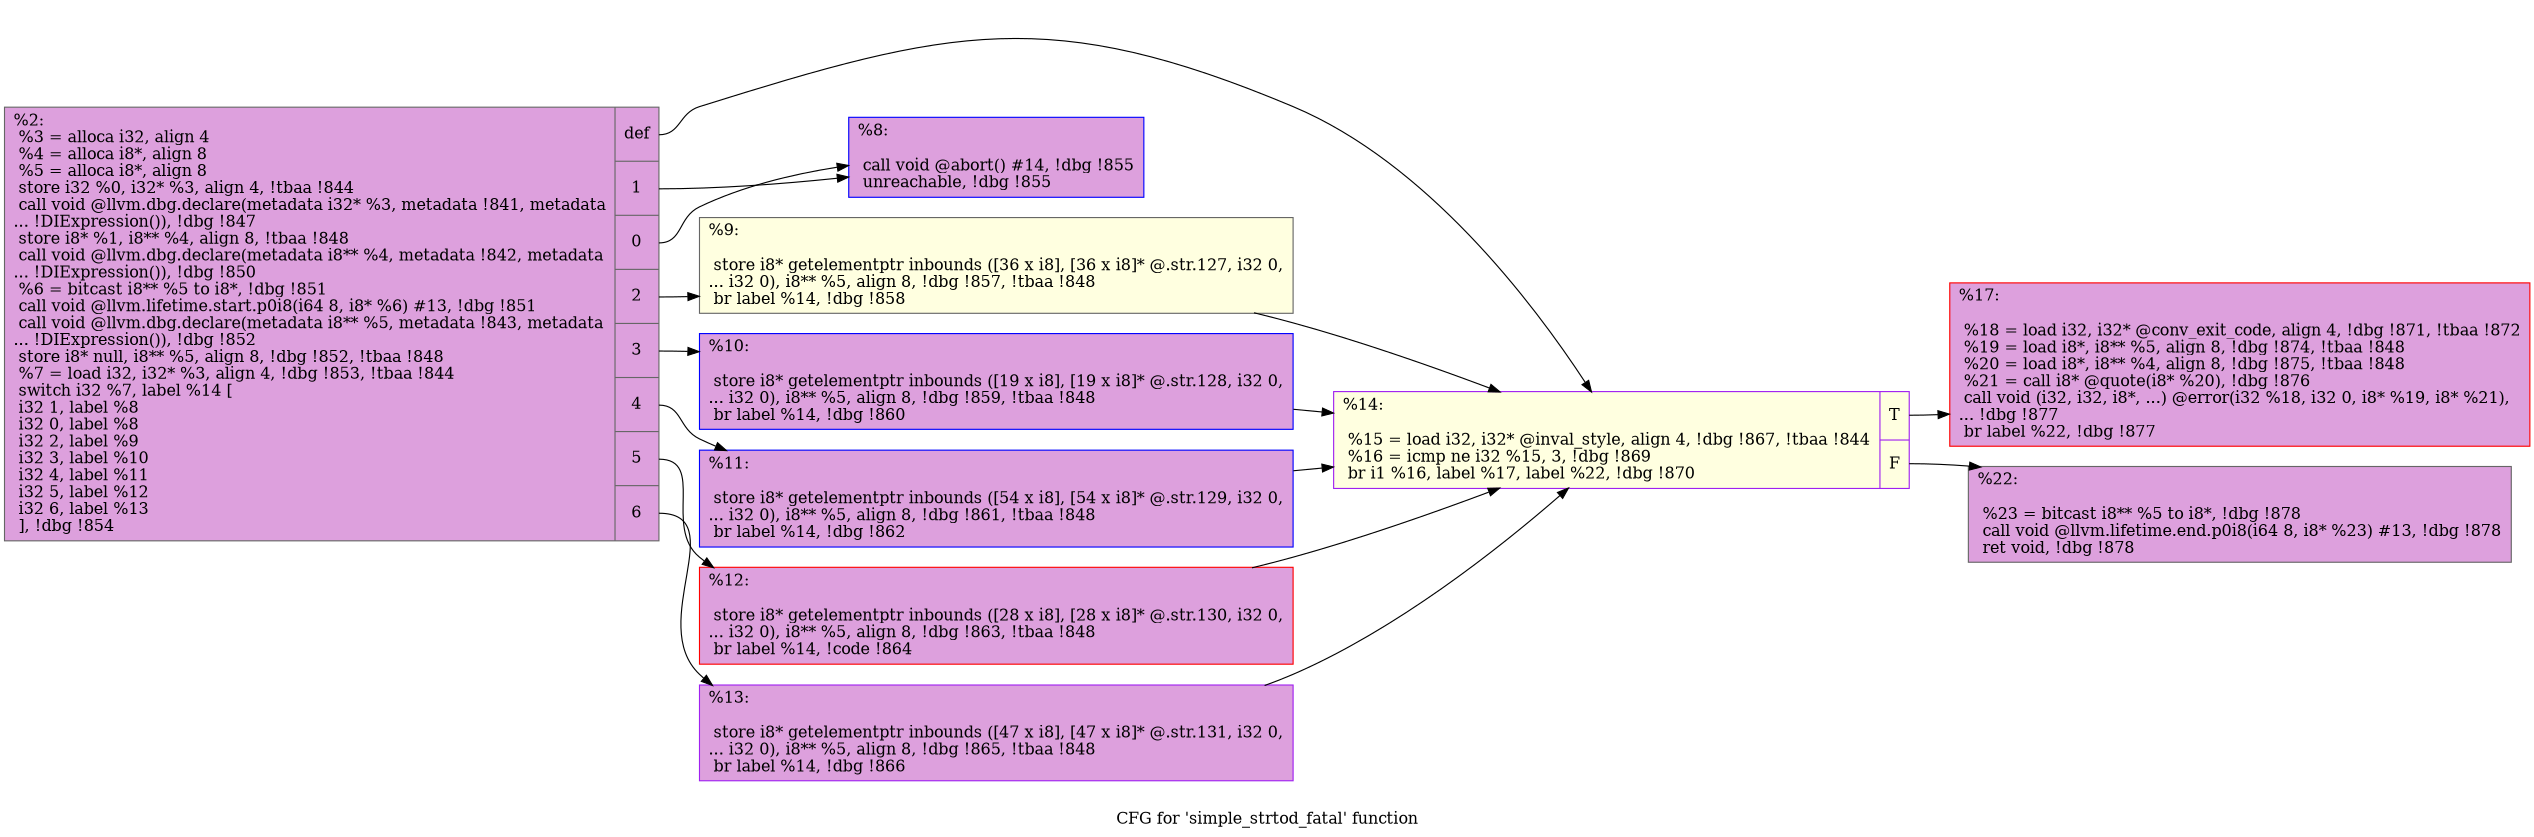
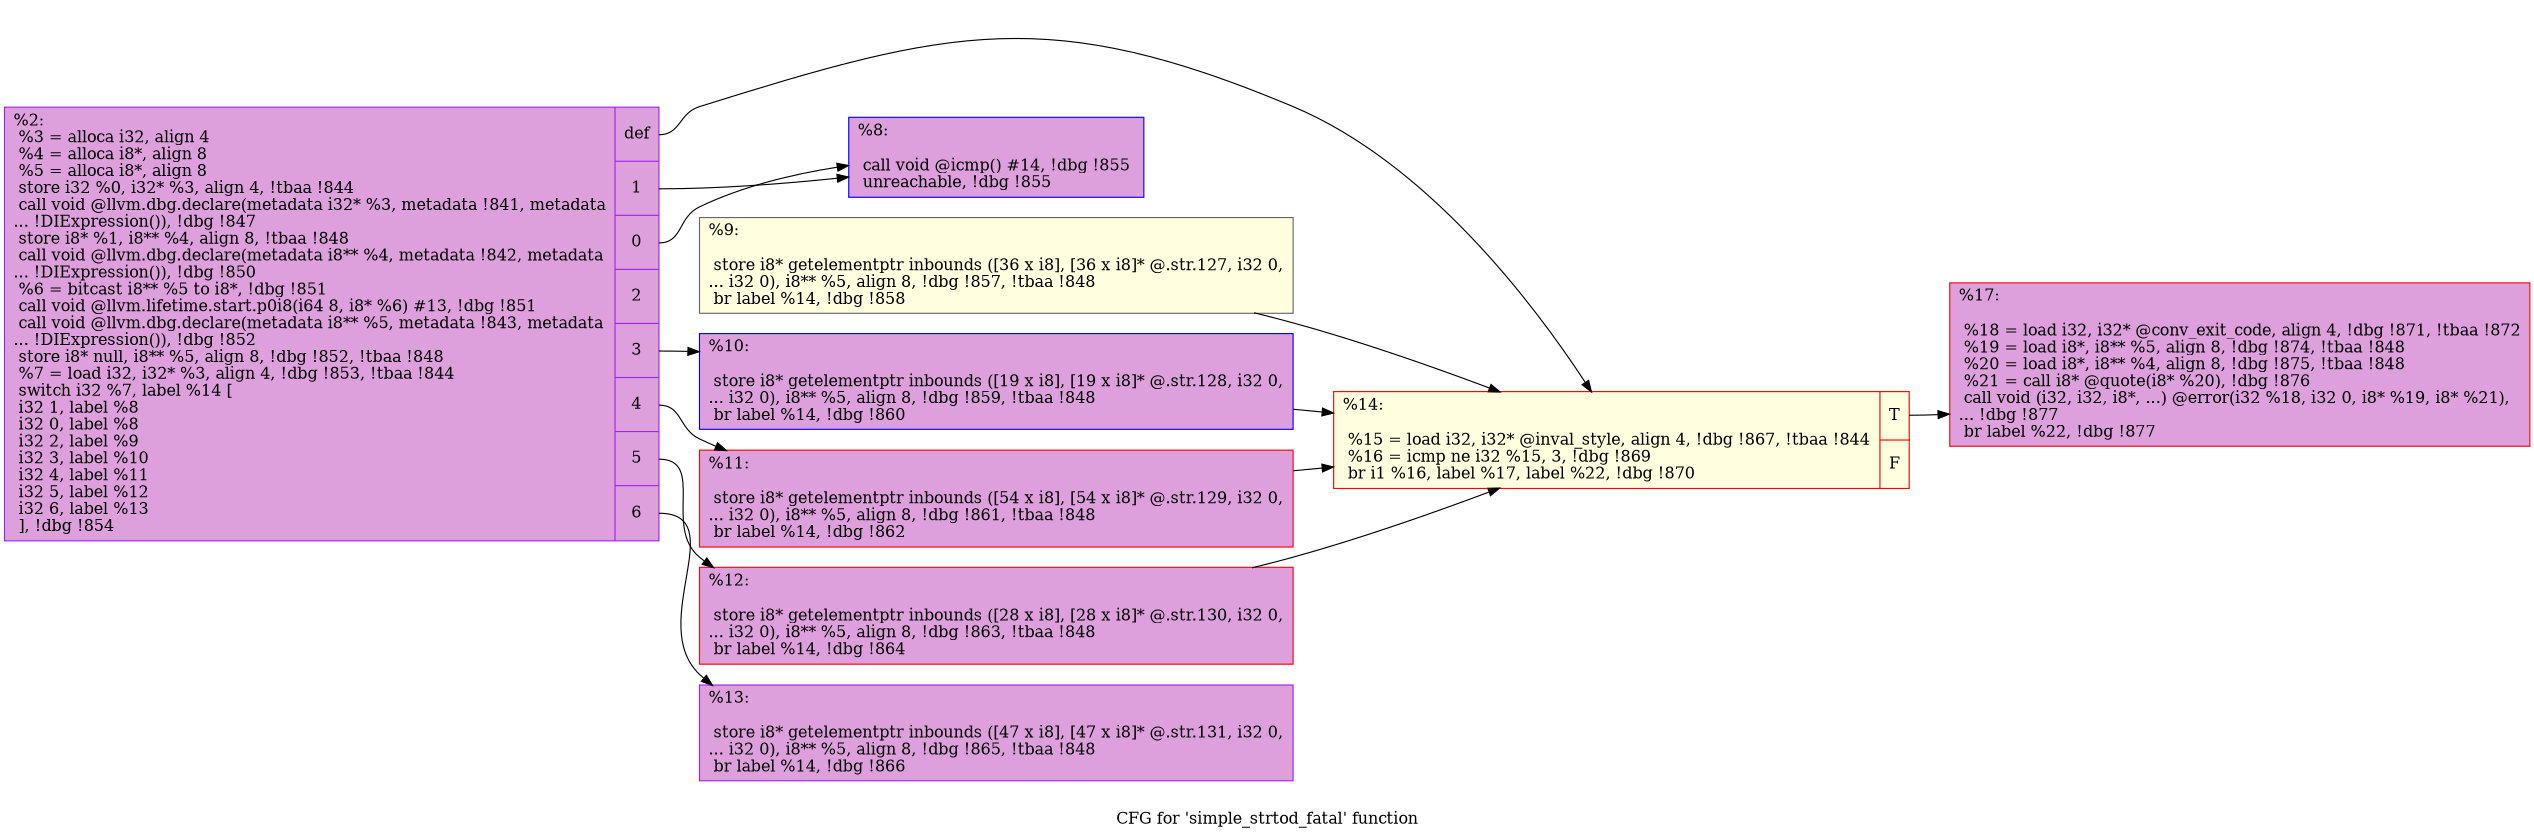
node "%8:": text "call void @abort() #14, !dbg !855" -> "call void @icmp() #14, !dbg !855"
edge "%2:" -> "%9:": removed
node "%2:": color gray40 -> purple
node "%14:": color purple -> red
node "%11:": color blue -> red
node "%22:": removed
edge "%13:" -> "%14:": removed
node "%12:": text "br label %14, !code !864" -> "br label %14, !dbg !864"
